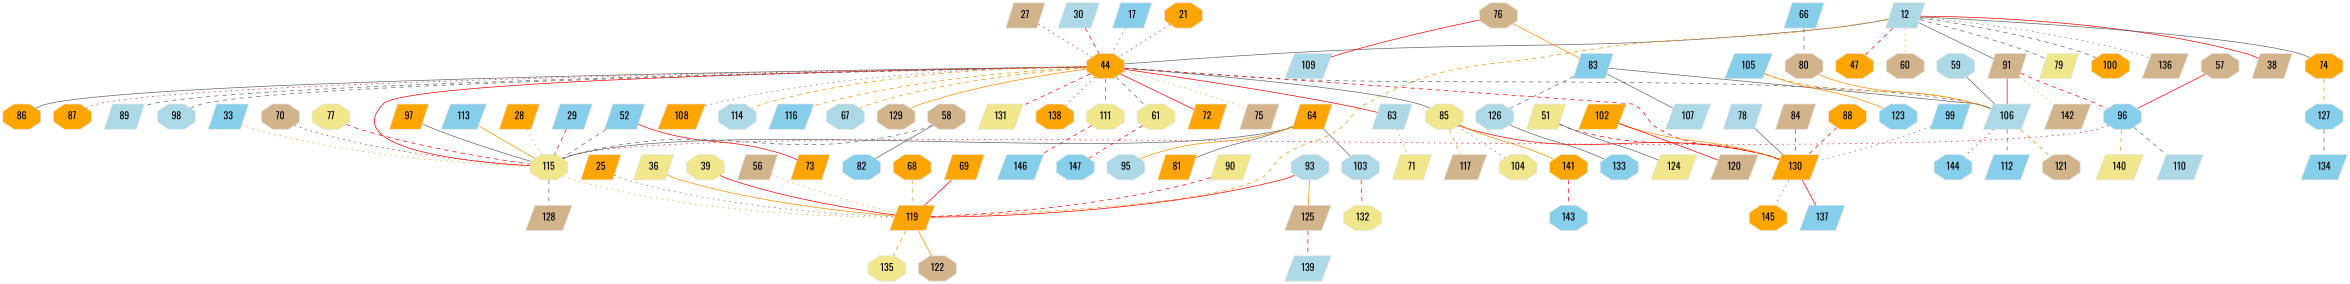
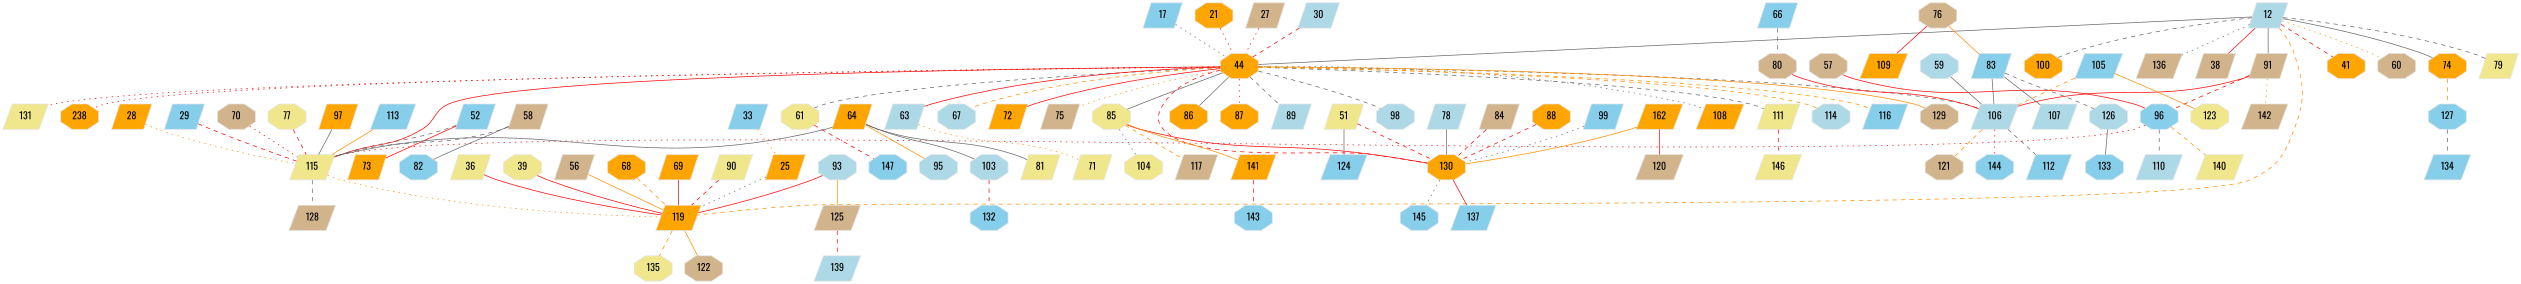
node "109": fillcolor lightblue -> orange
node "47": label "47" -> "41"
edge "44" -- "131": style dashed -> dotted
edge "80" -- "106": color darkorange -> red
node "58": shape octagon -> parallelogram
node "138": label "138" -> "238"
node "111": shape octagon -> parallelogram
node "102": label "102" -> "162"
node "123": fillcolor skyblue -> khaki
edge "33" -- "115": now "33" -- "25"
node "115": shape octagon -> parallelogram
node "146": fillcolor skyblue -> khaki
node "81": fillcolor orange -> khaki
node "141": shape octagon -> parallelogram
node "124": fillcolor khaki -> skyblue
node "130": shape parallelogram -> octagon
edge "56" -- "119": style dotted -> solid
edge "36" -- "119": color darkorange -> red
node "132": fillcolor khaki -> skyblue
node "145": fillcolor orange -> skyblue
